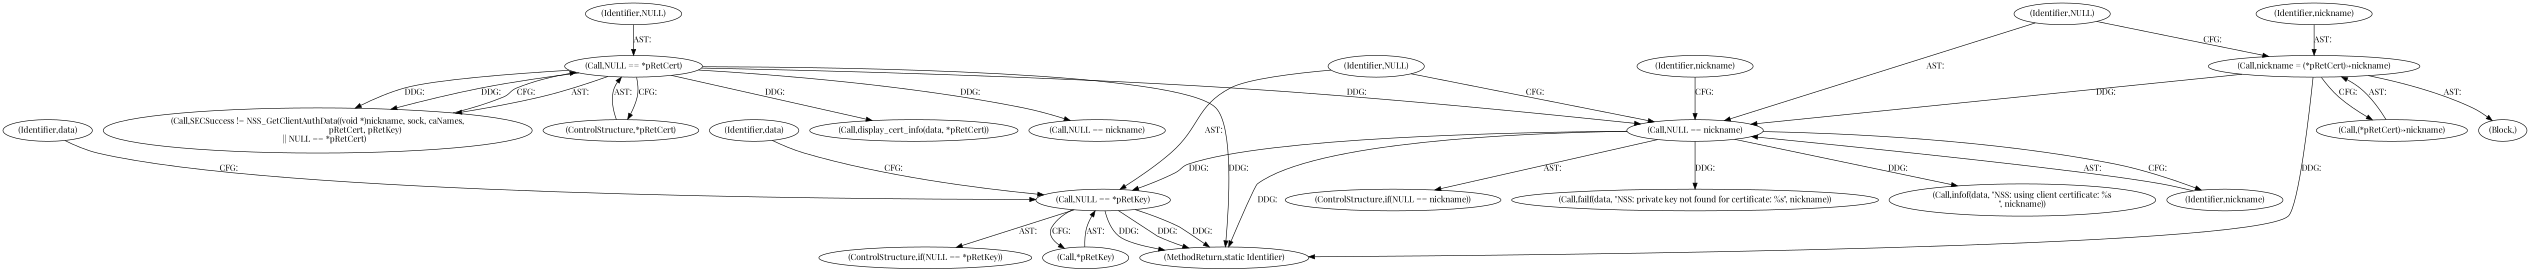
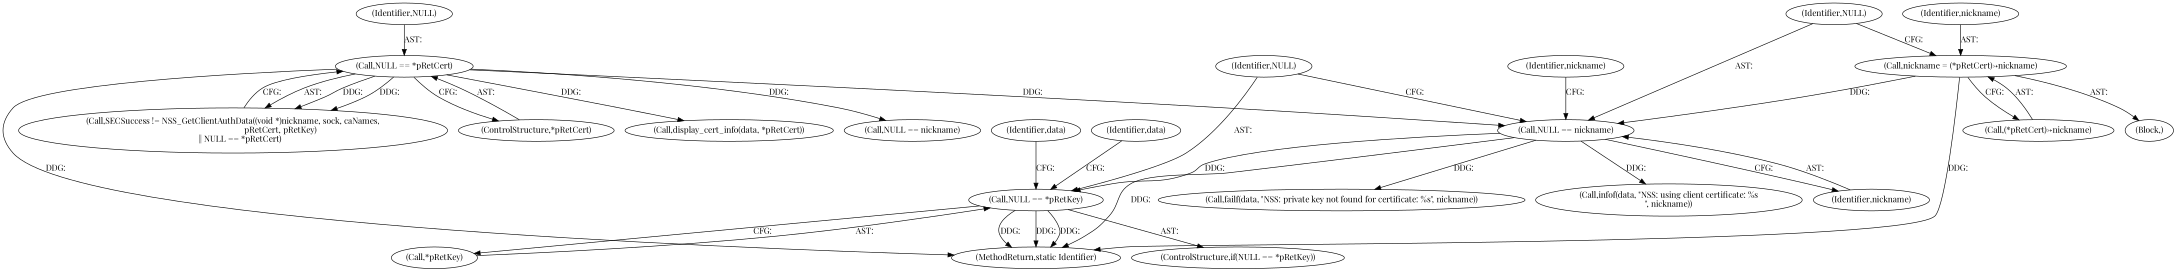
node "(ControlStructure,if(NULL == nickname))": removed
